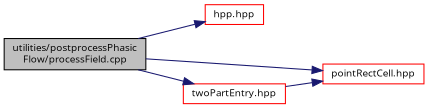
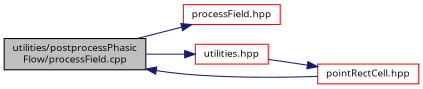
node "hpp.hpp": label "hpp.hpp" -> "processField.hpp"
edge "utilities/postprocessPhasic Flow/processField.cpp" -> "pointRectCell.hpp": reversed
node "twoPartEntry.hpp": label "twoPartEntry.hpp" -> "utilities.hpp"
